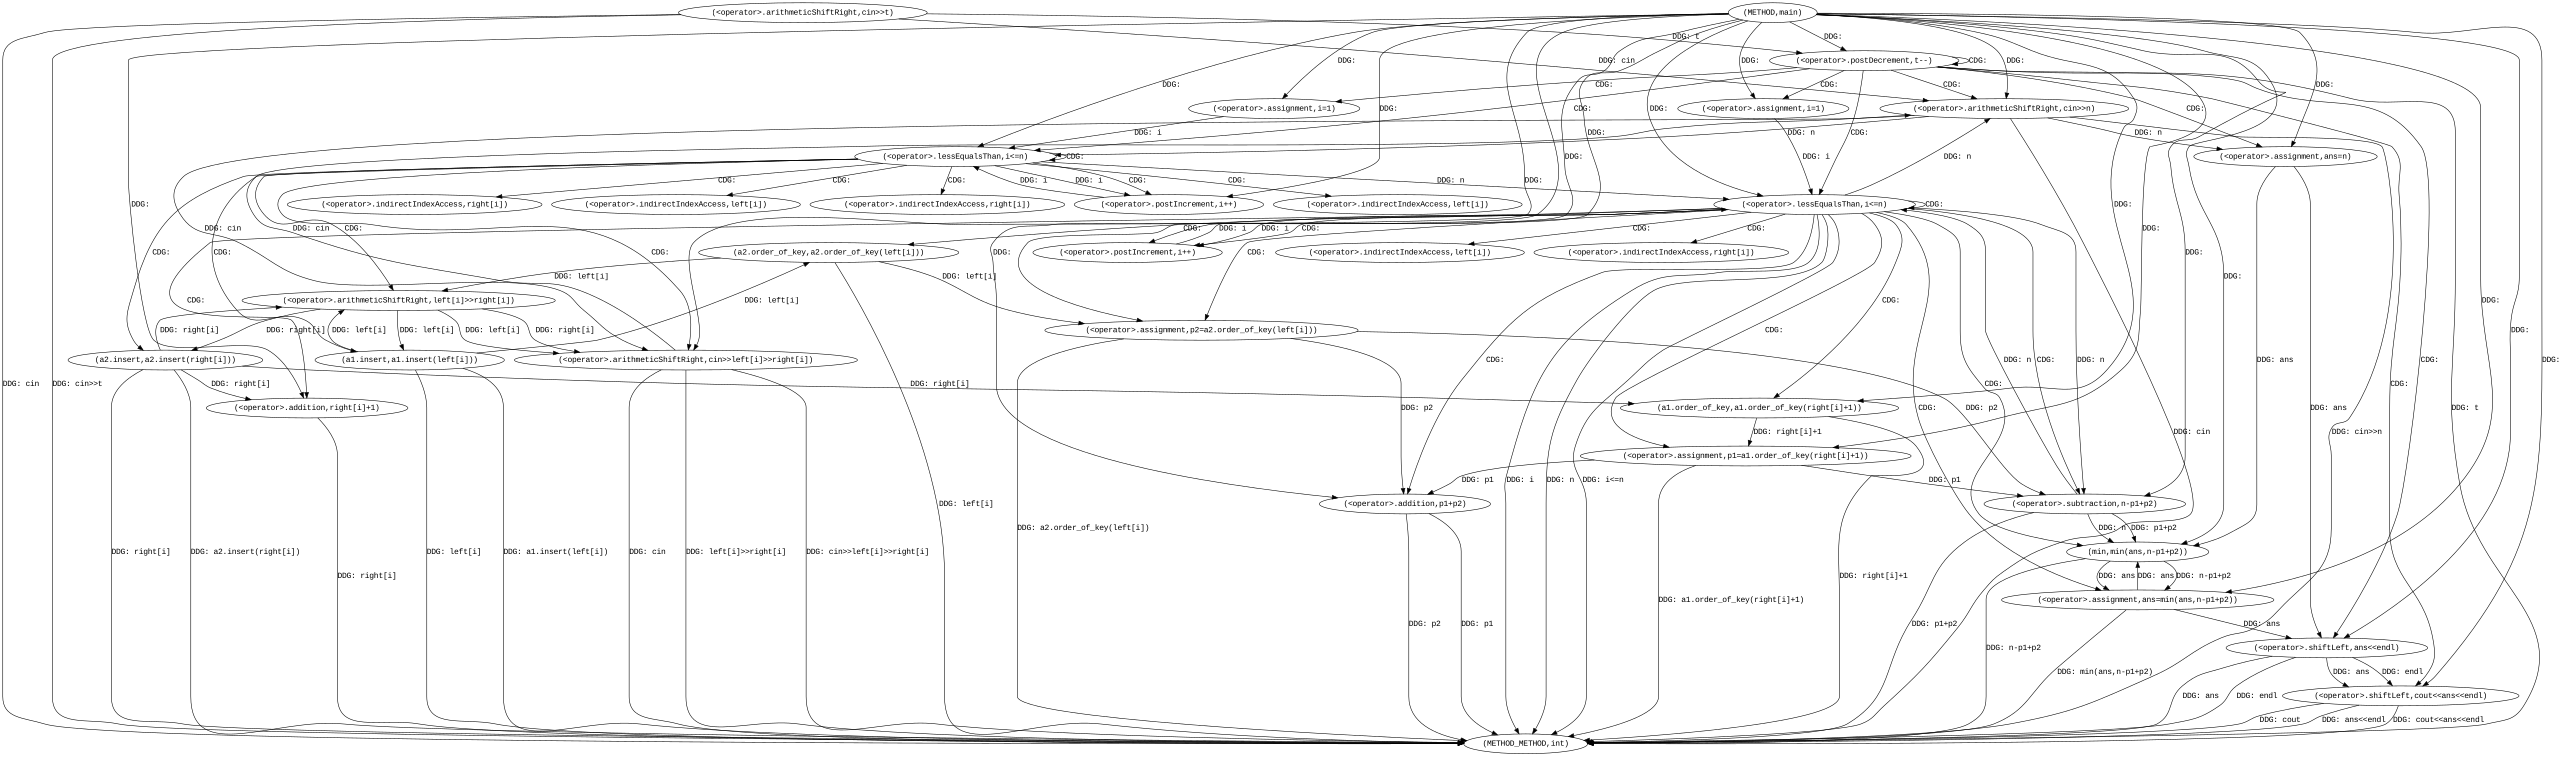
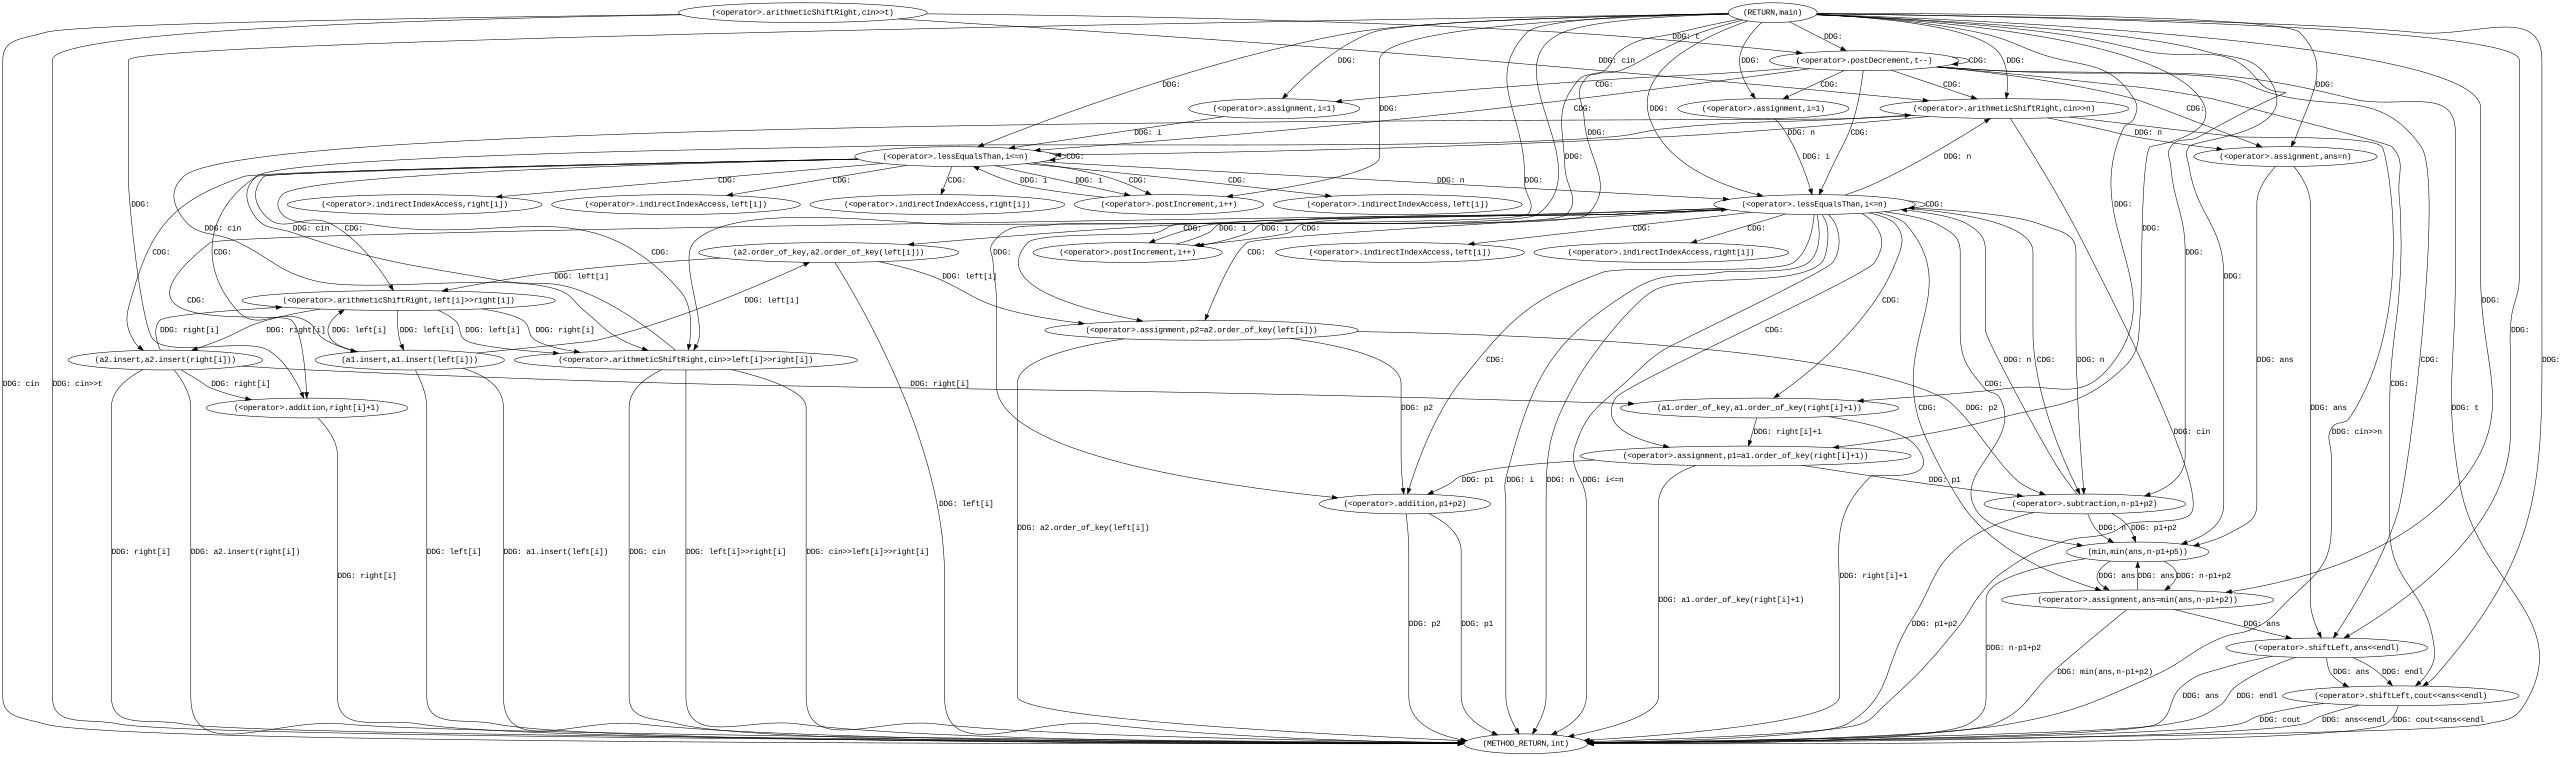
node "(METHOD,main)": label "(METHOD,main)" -> "(RETURN,main)"
node "(min,min(ans,n-p1+p2))": label "(min,min(ans,n-p1+p2))" -> "(min,min(ans,n-p1+p5))"
node "(METHOD_METHOD,int)": label "(METHOD_METHOD,int)" -> "(METHOD_RETURN,int)"
